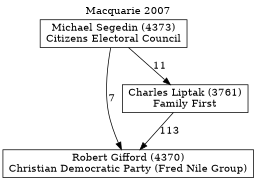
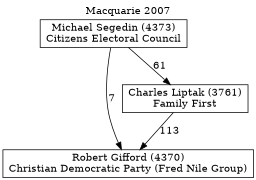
edge "Michael Segedin (4373) Citizens Electoral Council" -> "Charles Liptak (3761) Family First": label "11" -> "61"
